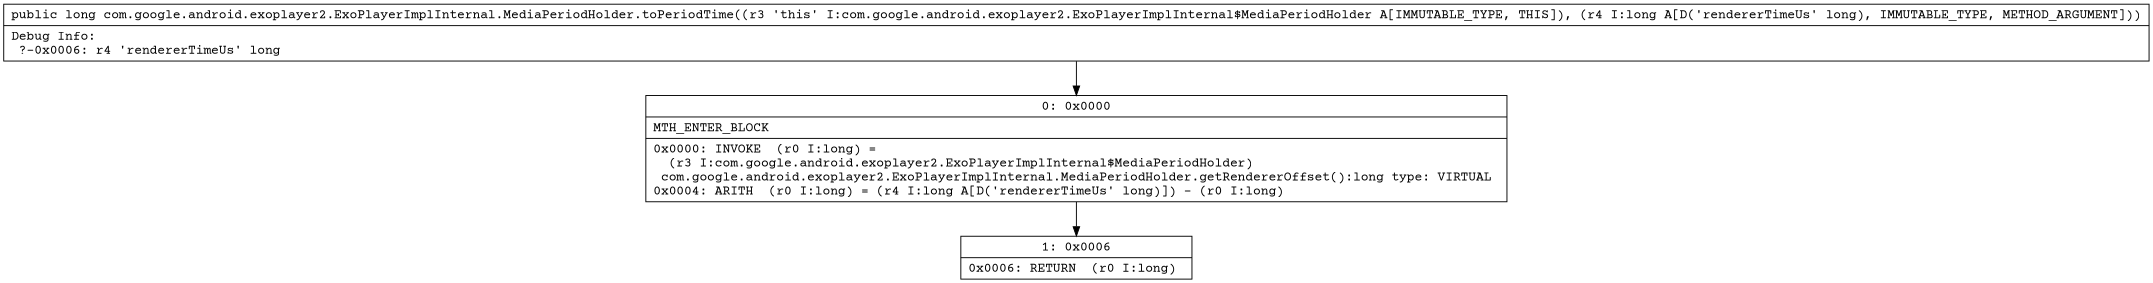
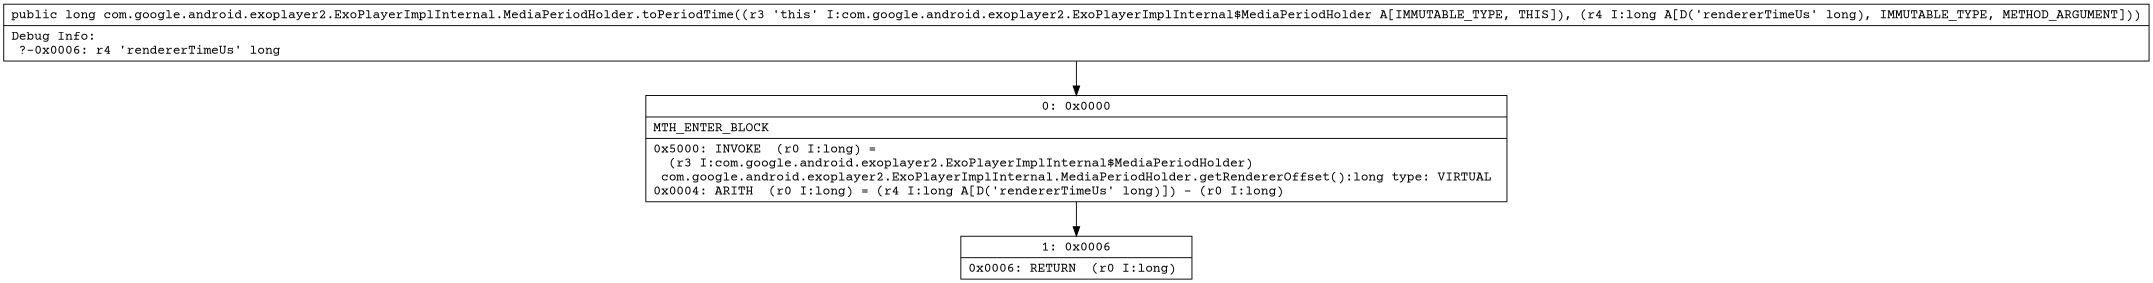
node "0: 0x0000": text "0x0000: INVOKE  (r0 I:long) =" -> "0x5000: INVOKE  (r0 I:long) ="
